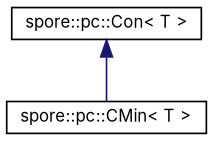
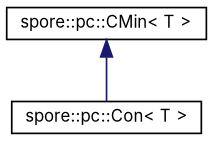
edge "spore::pc::CMin< T >" -> "spore::pc::Con< T >": reversed
